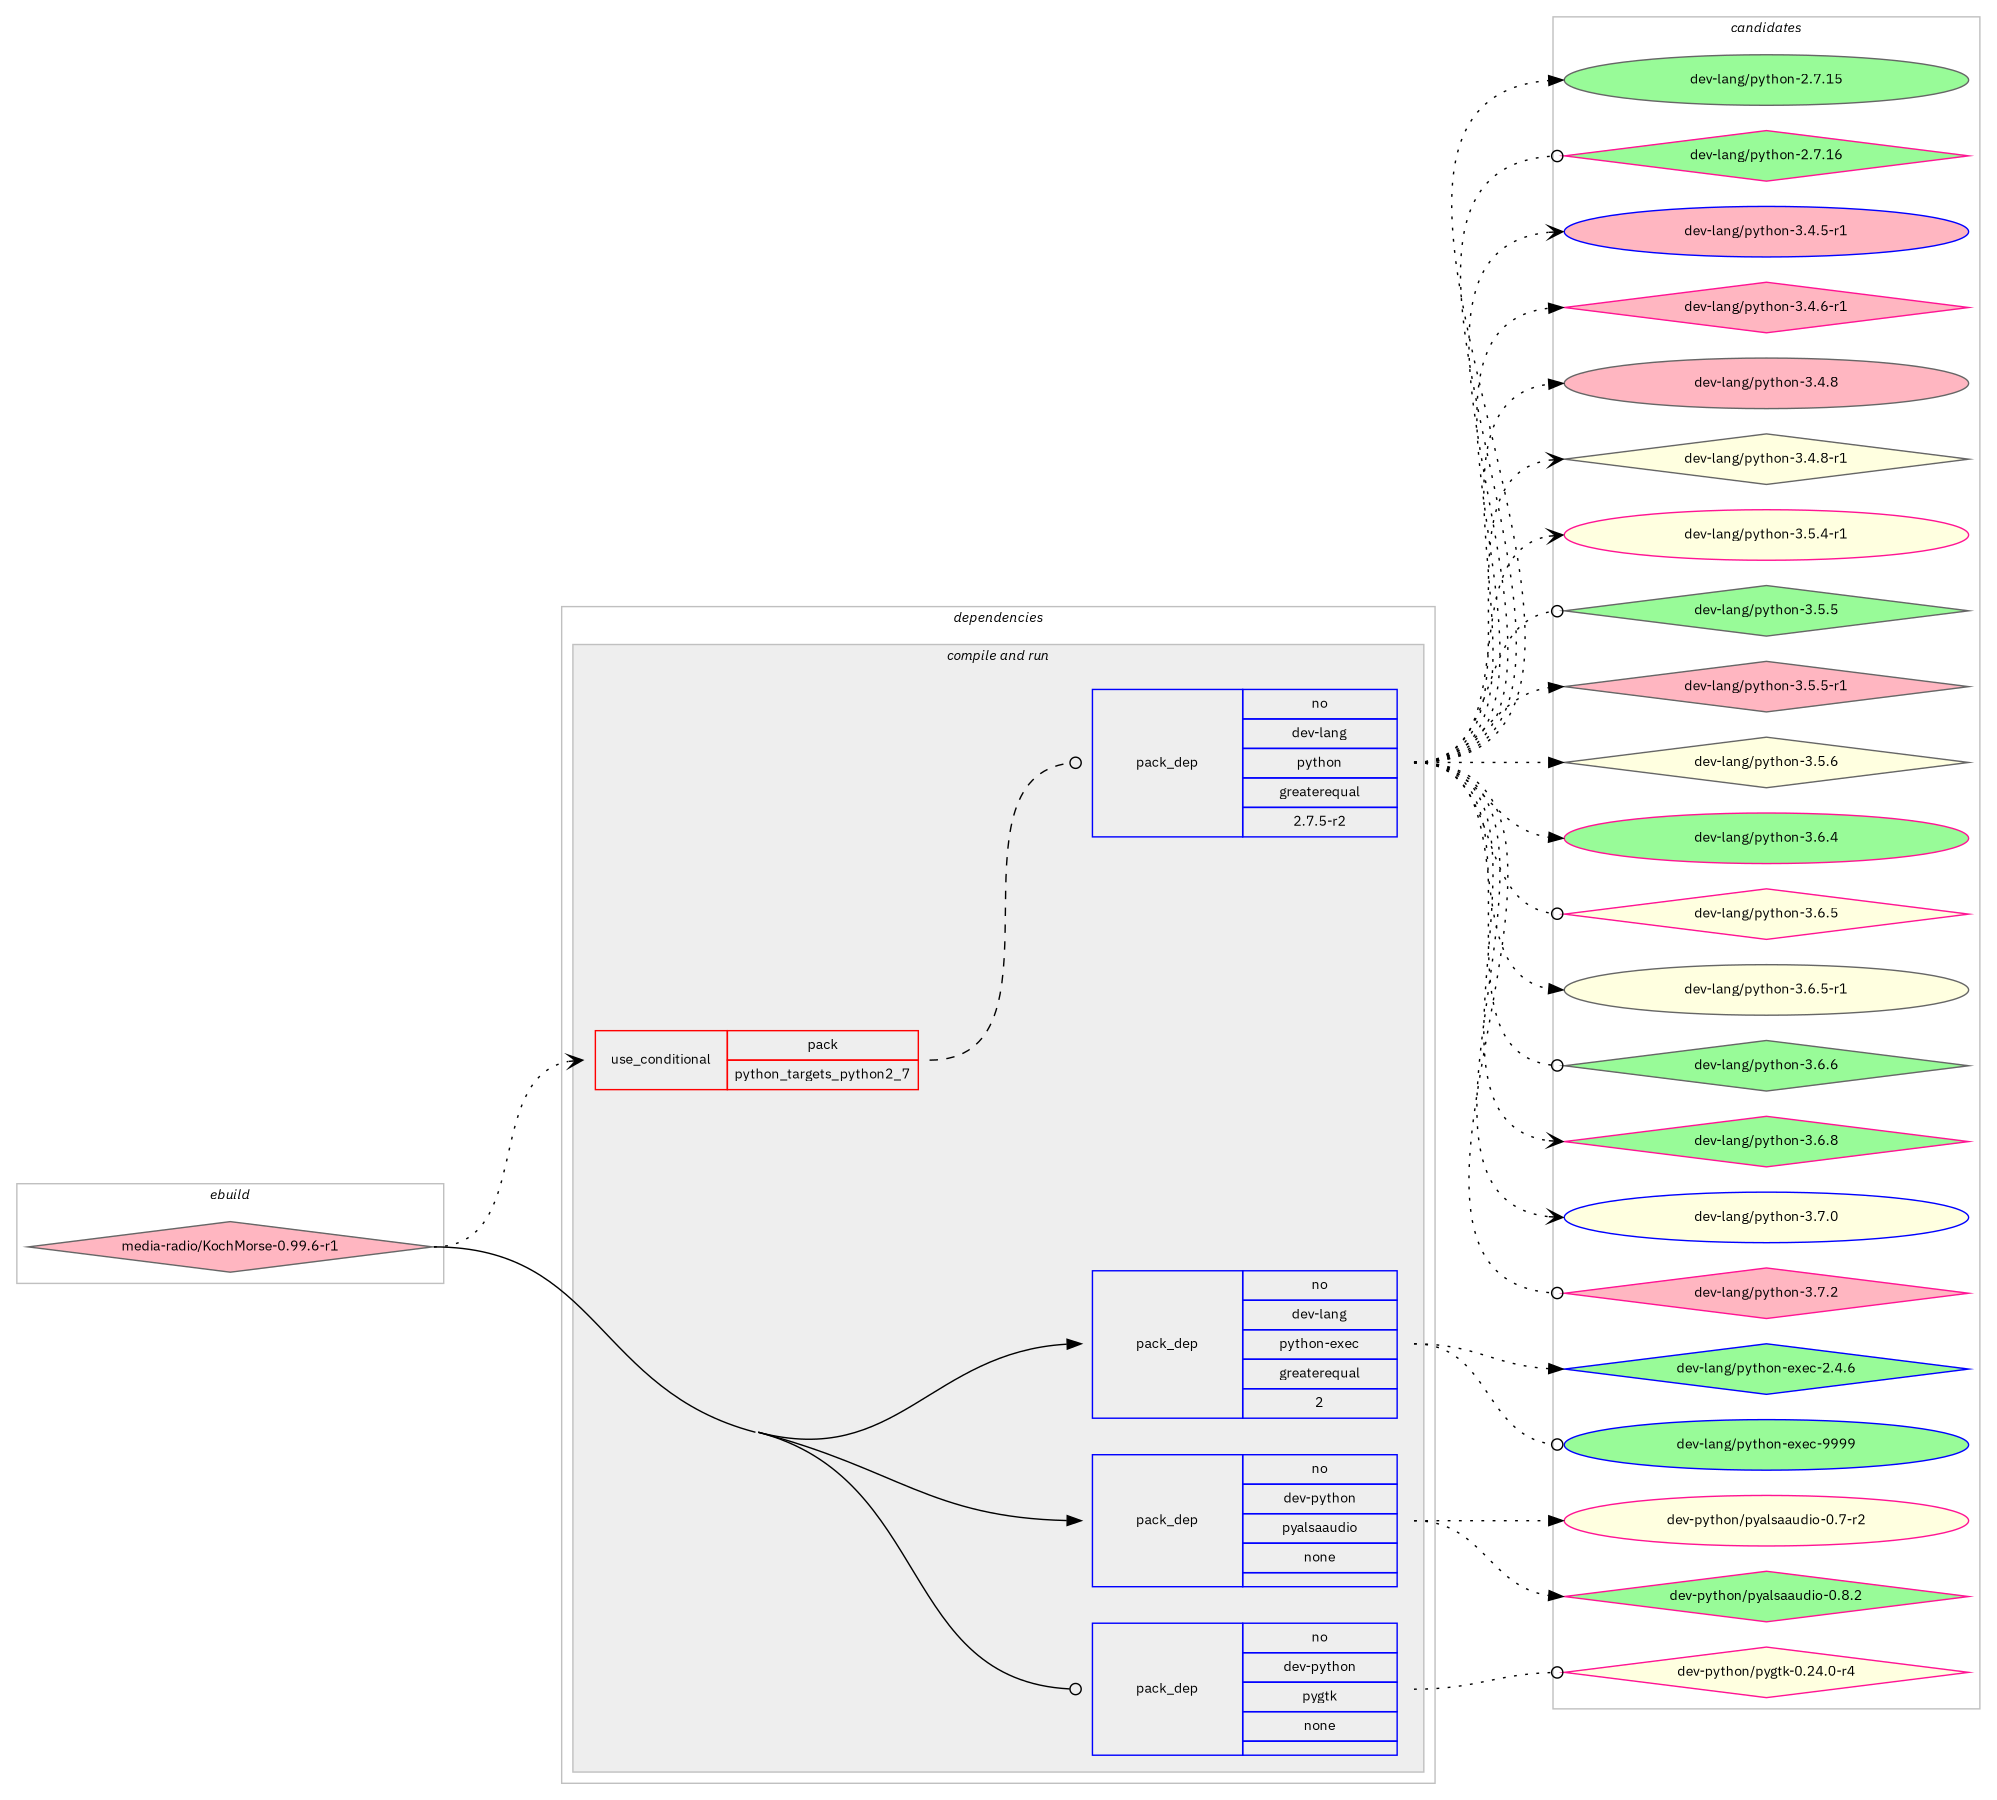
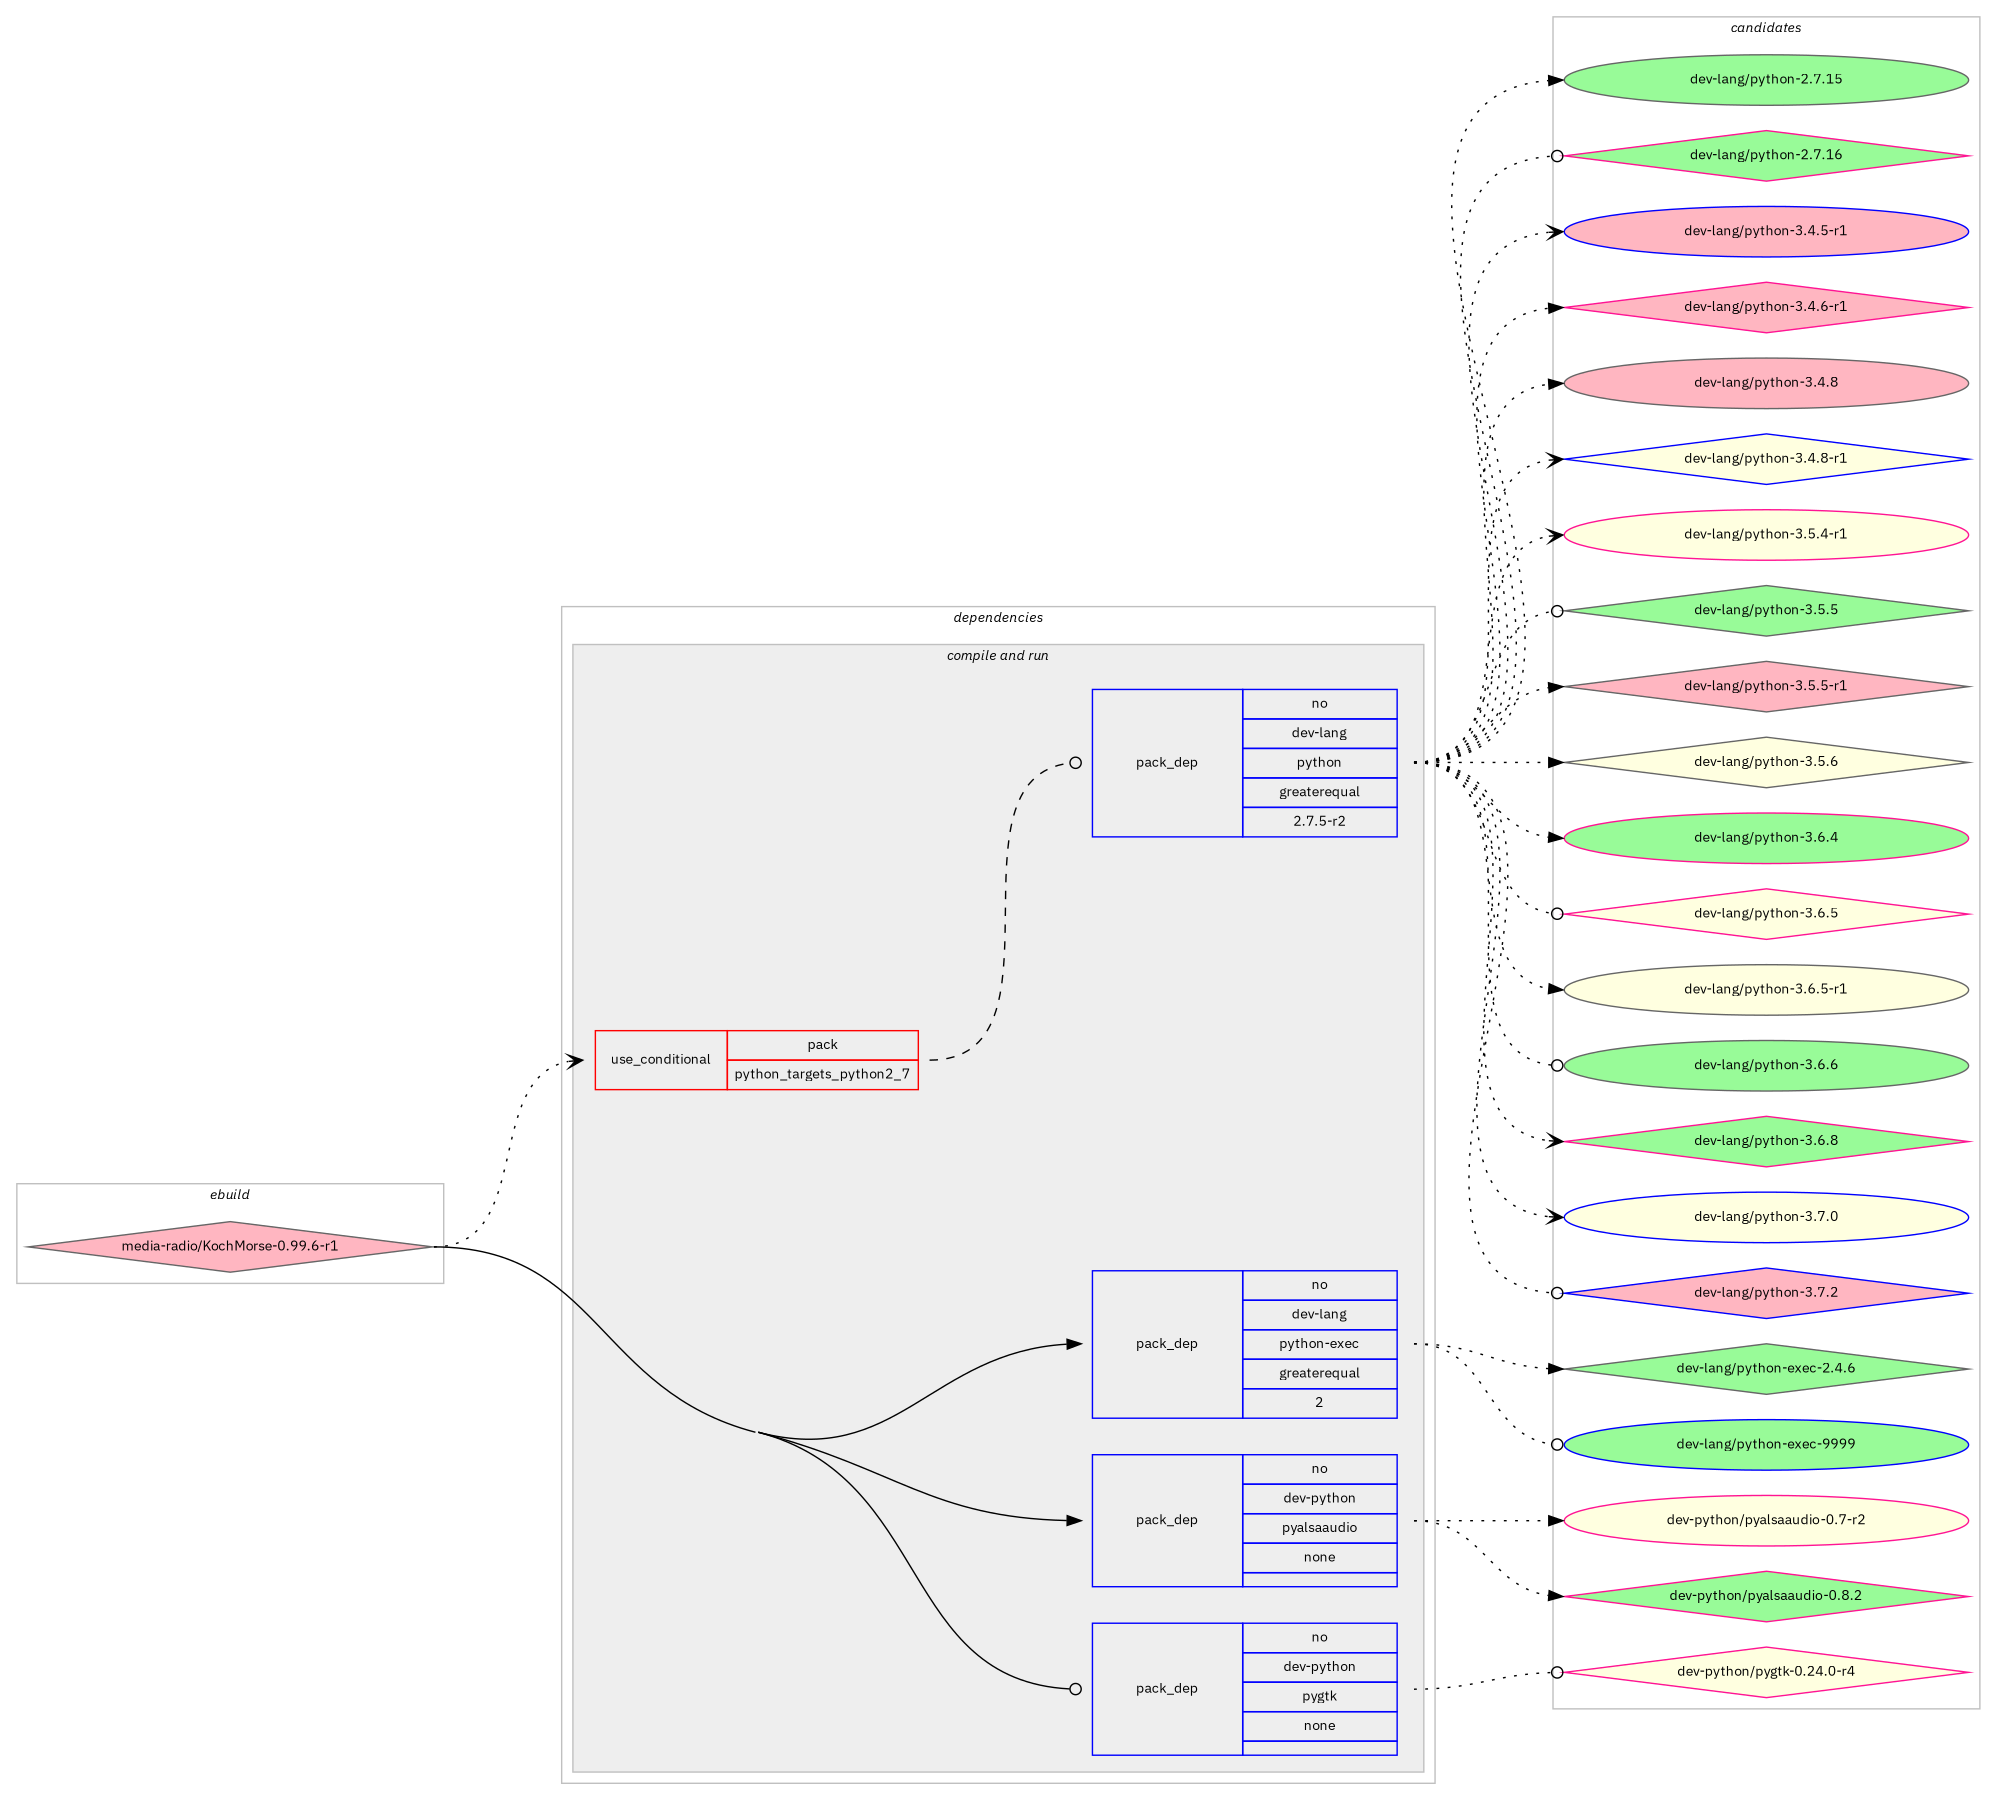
node "dev-lang/python-3.4.8-r1": color gray40 -> blue
node "dev-lang/python-3.6.6": shape diamond -> ellipse
node "dev-lang/python-3.7.2": color deeppink -> blue
node "dev-lang/python-exec-2.4.6": color blue -> gray40
